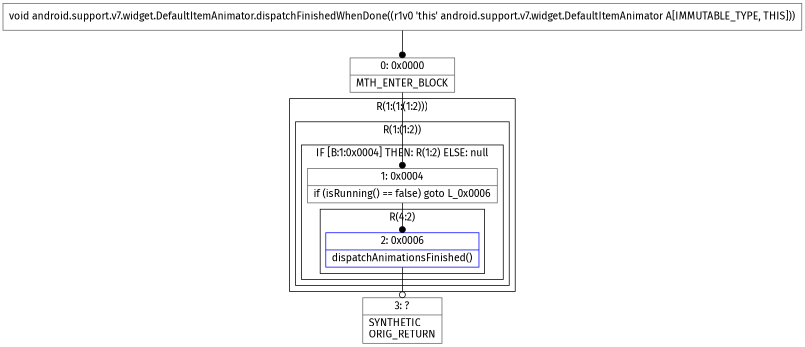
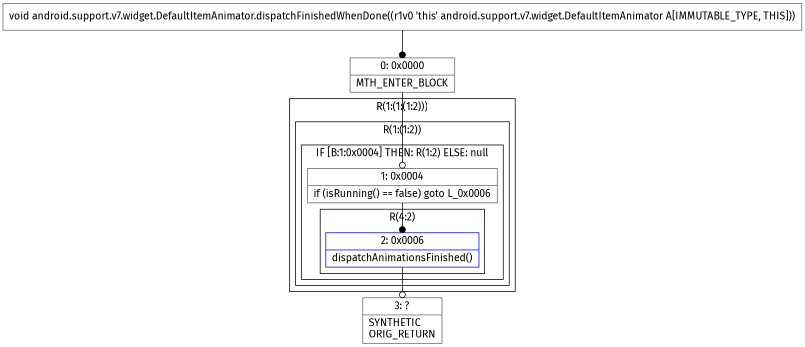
edge "0: 0x0000" -> "1: 0x0004": arrowhead dot -> odot
